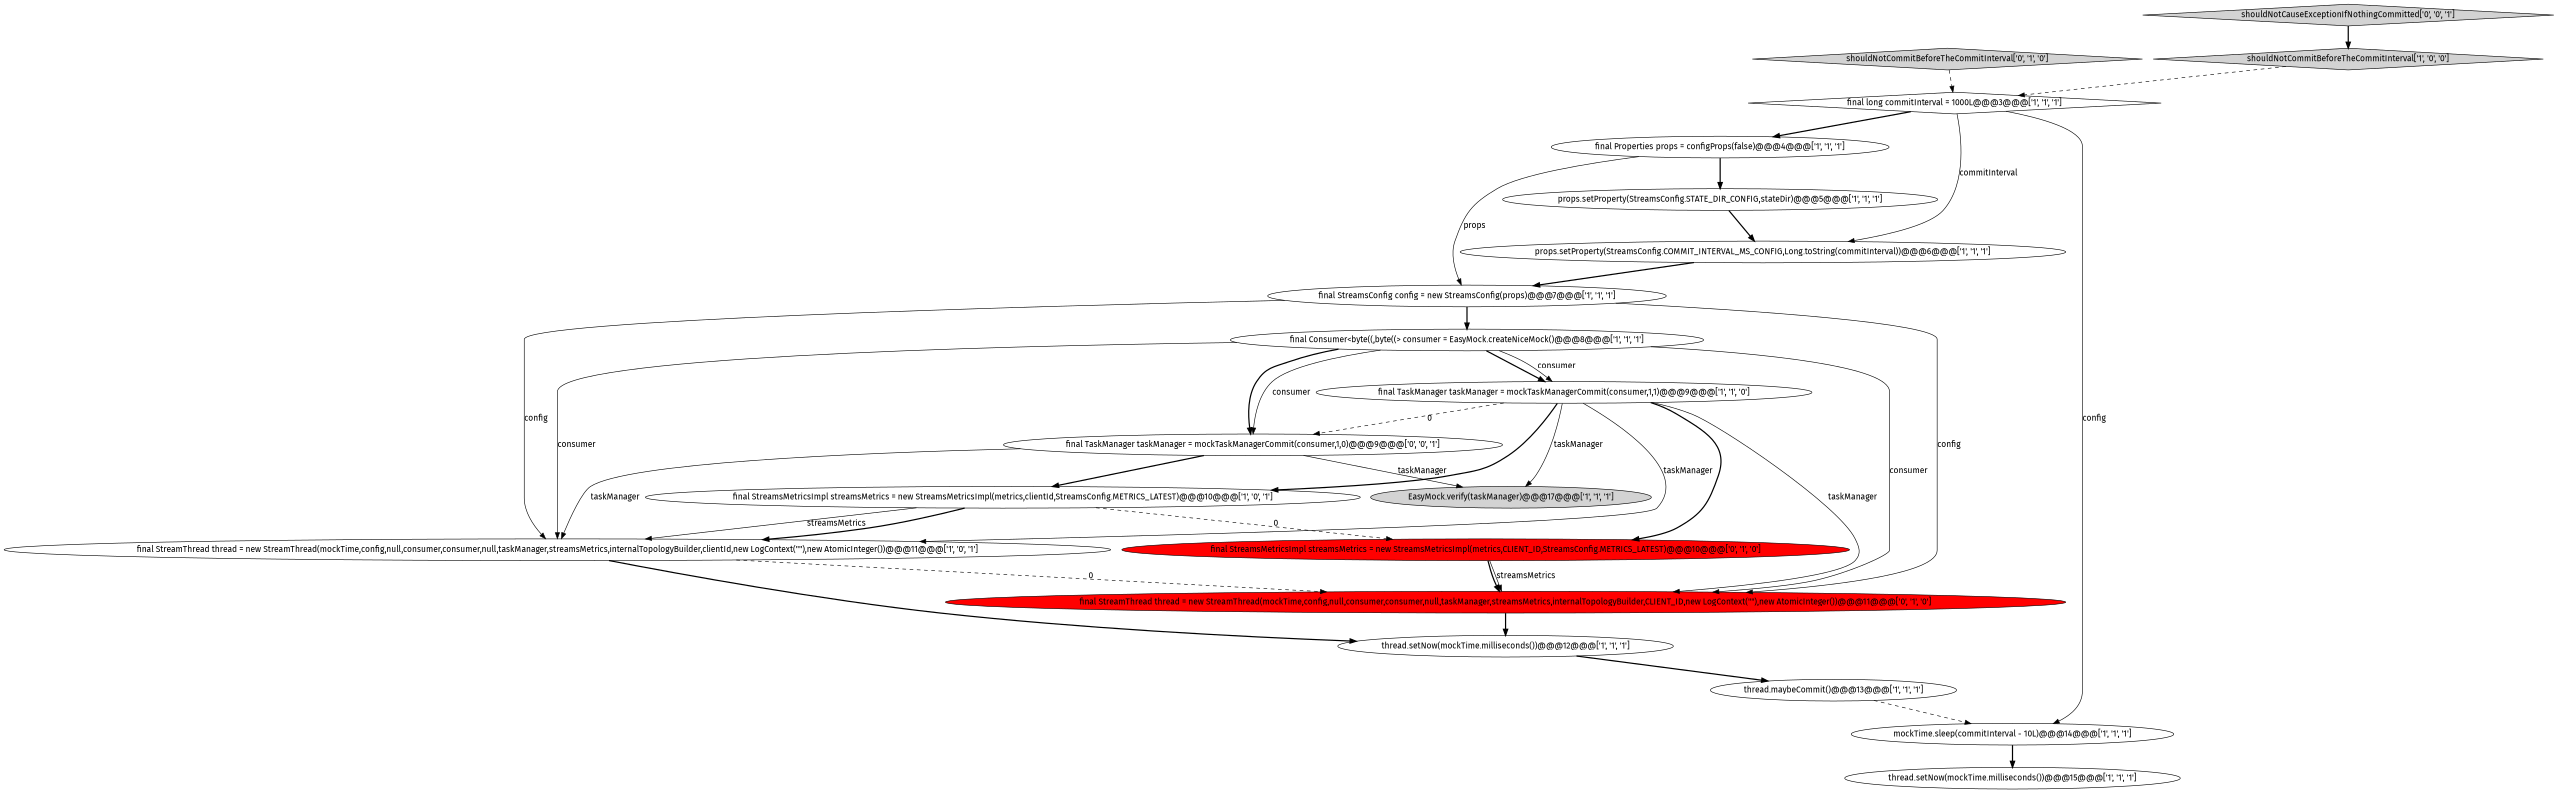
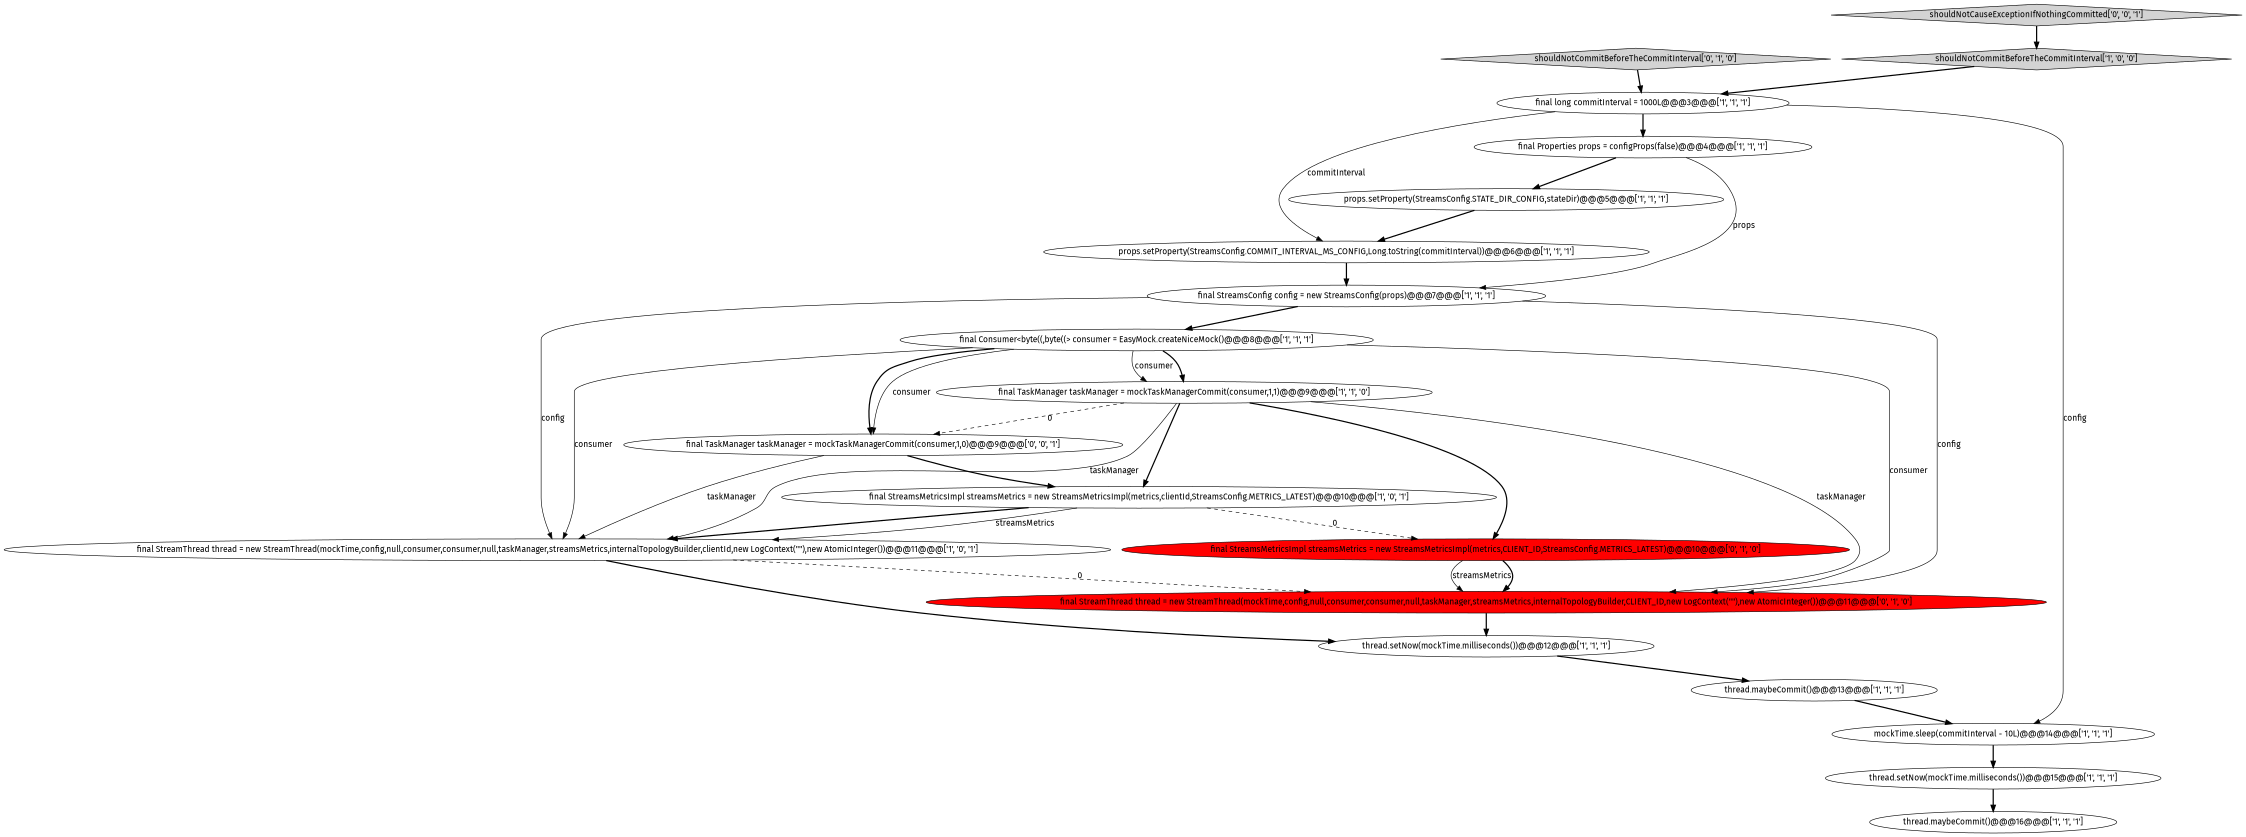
edge "shouldNotCommitBeforeTheCommitInterval['0', '1', '0']" -> "final long commitInterval = 1000L@@@3@@@['1', '1', '1']": style dashed -> bold
edge "shouldNotCommitBeforeTheCommitInterval['1', '0', '0']" -> "final long commitInterval = 1000L@@@3@@@['1', '1', '1']": style dashed -> bold
node "final long commitInterval = 1000L@@@3@@@['1', '1', '1']": shape diamond -> ellipse
node "EasyMock.verify(taskManager)@@@17@@@['1', '1', '1']": removed
edge "thread.maybeCommit()@@@13@@@['1', '1', '1']" -> "mockTime.sleep(commitInterval - 10L)@@@14@@@['1', '1', '1']": style dashed -> bold
node "thread.maybeCommit()@@@16@@@['1', '1', '1']": added
